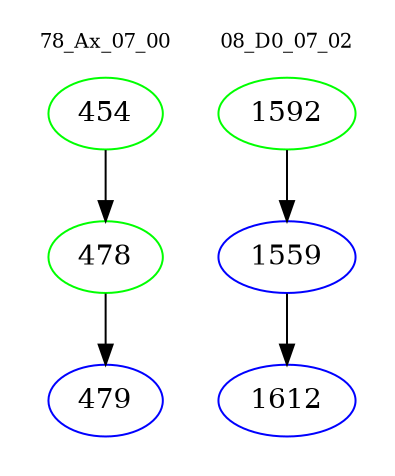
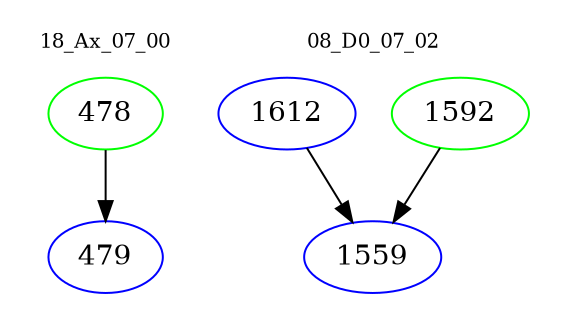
cluster "78_Ax_07_00": label "78_Ax_07_00" -> "18_Ax_07_00"
node "454": removed
edge "1559" -> "1612": reversed
